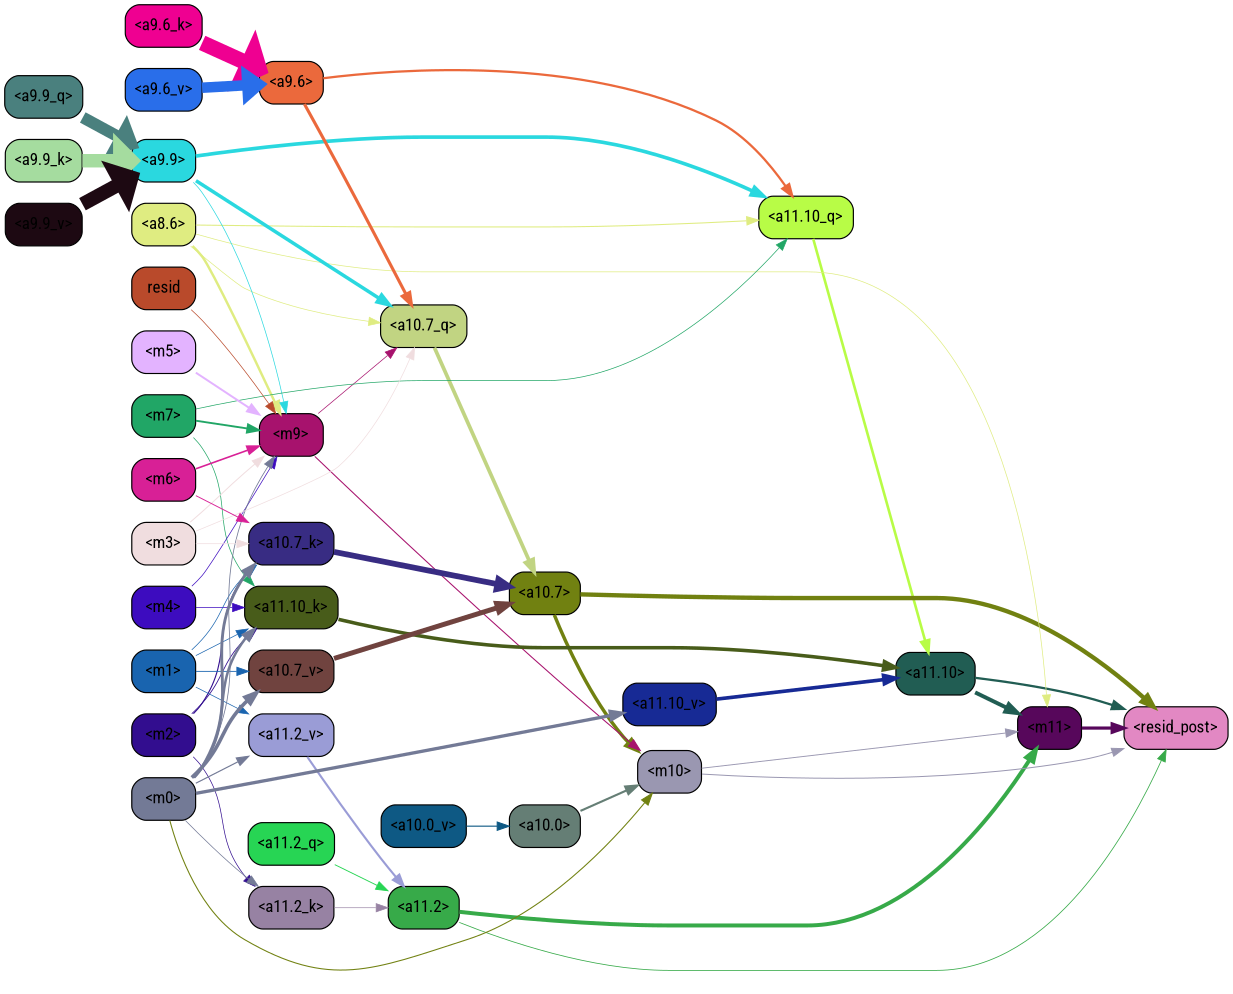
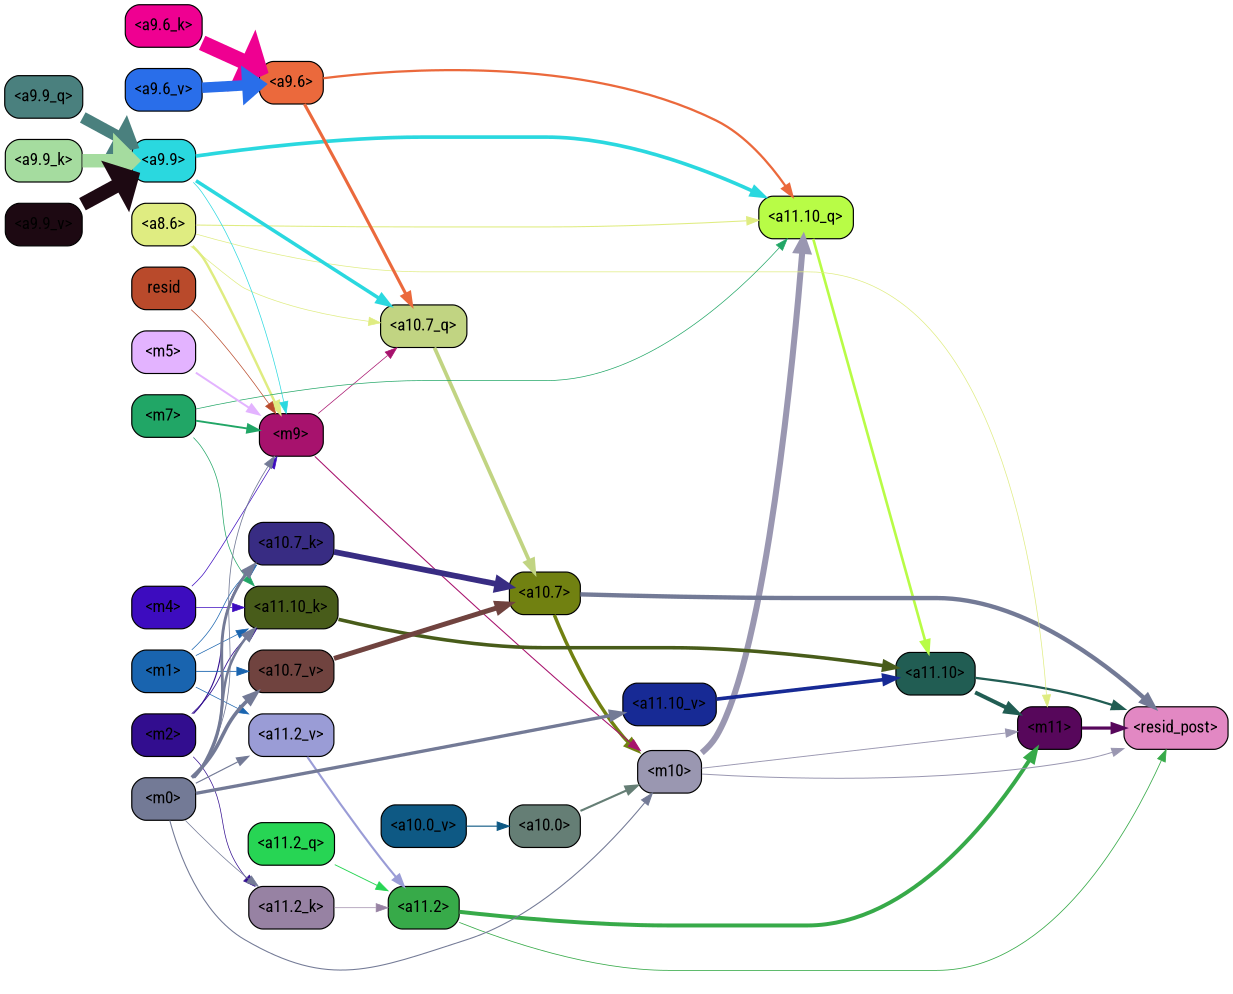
node "<m6>": removed
edge "<m10>" -> "<a11.10_q>": added
node "<m3>": removed
edge "<a10.7>" -> "<resid_post>": color #718111 -> #737a96
edge "<m0>" -> "<m10>": color #718111 -> #737a96
